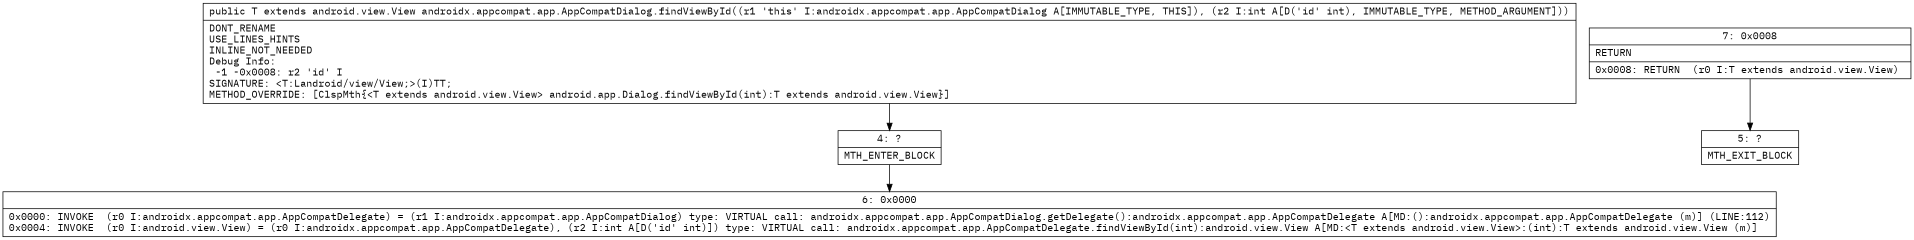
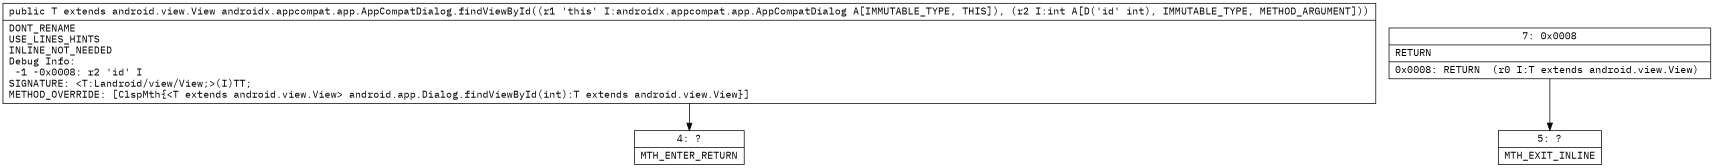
node "4: ?": text "MTH_ENTER_BLOCK" -> "MTH_ENTER_RETURN"
node "5: ?": text "MTH_EXIT_BLOCK" -> "MTH_EXIT_INLINE"
node "6: 0x0000": removed
